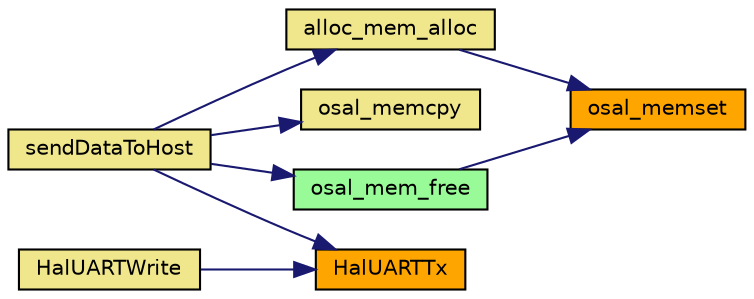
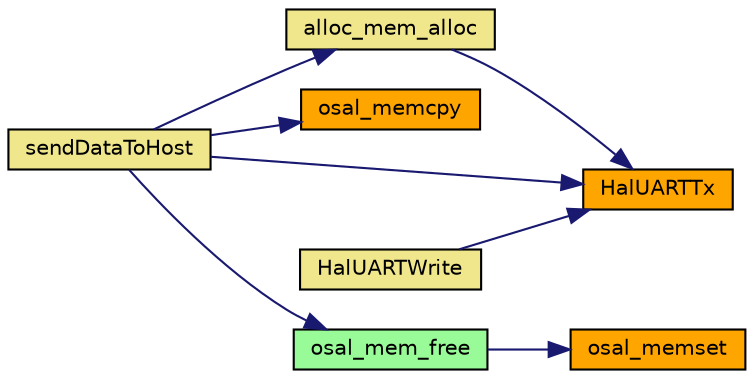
edge "alloc_mem_alloc" -> "osal_memset": now "alloc_mem_alloc" -> "HalUARTTx"
node "osal_memcpy": fillcolor khaki -> orange
